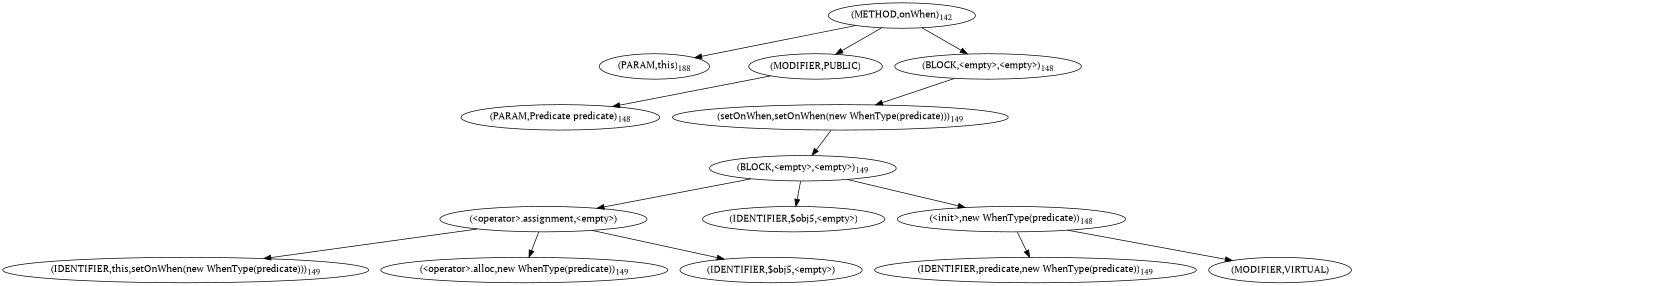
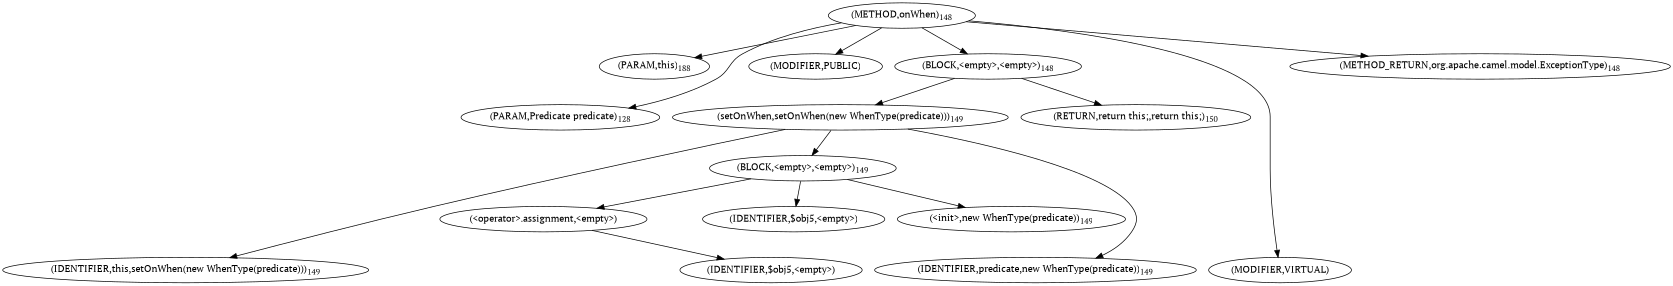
node "(METHOD,onWhen)": text "142" -> "148"
node "(METHOD_RETURN,org.apache.camel.model.ExceptionType)": added
edge "(MODIFIER,PUBLIC)" -> "(PARAM,Predicate predicate)": now "(METHOD,onWhen)" -> "(PARAM,Predicate predicate)"
node "(PARAM,Predicate predicate)": text "148" -> "128"
node "(RETURN,return this;,return this;)": added
node "(<init>,new WhenType(predicate))": text "148" -> "149"
edge "(<init>,new WhenType(predicate))" -> "(IDENTIFIER,predicate,new WhenType(predicate))": now "(setOnWhen,setOnWhen(new WhenType(predicate)))" -> "(IDENTIFIER,predicate,new WhenType(predicate))"
edge "(<operator>.assignment,<empty>)" -> "(IDENTIFIER,this,setOnWhen(new WhenType(predicate)))": now "(setOnWhen,setOnWhen(new WhenType(predicate)))" -> "(IDENTIFIER,this,setOnWhen(new WhenType(predicate)))"
edge "(<init>,new WhenType(predicate))" -> "(MODIFIER,VIRTUAL)": now "(METHOD,onWhen)" -> "(MODIFIER,VIRTUAL)"
node "(<operator>.alloc,new WhenType(predicate))": removed
